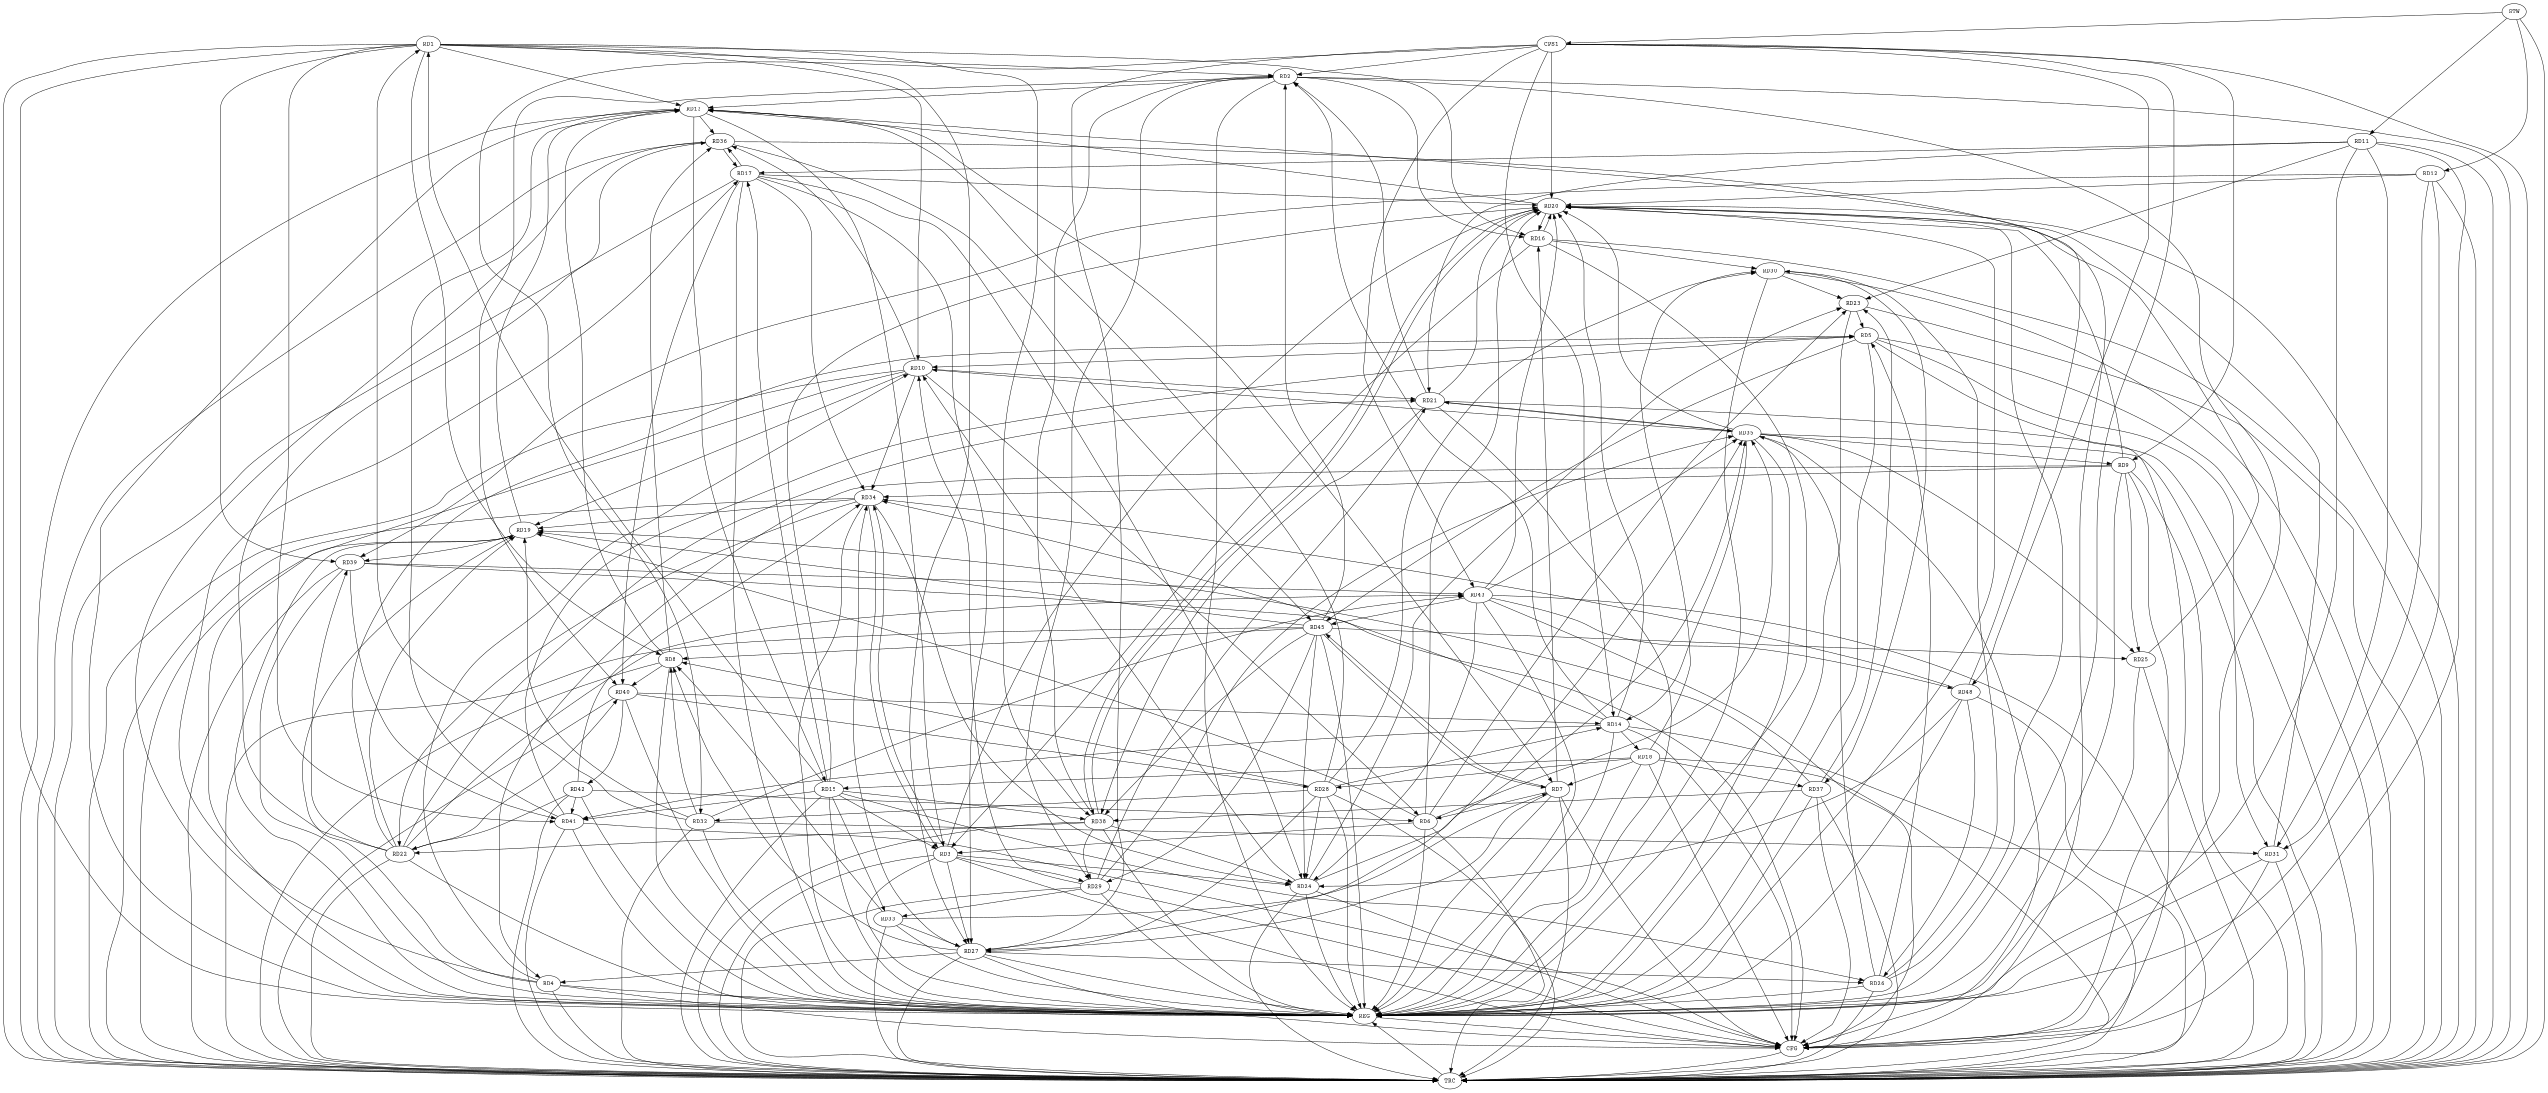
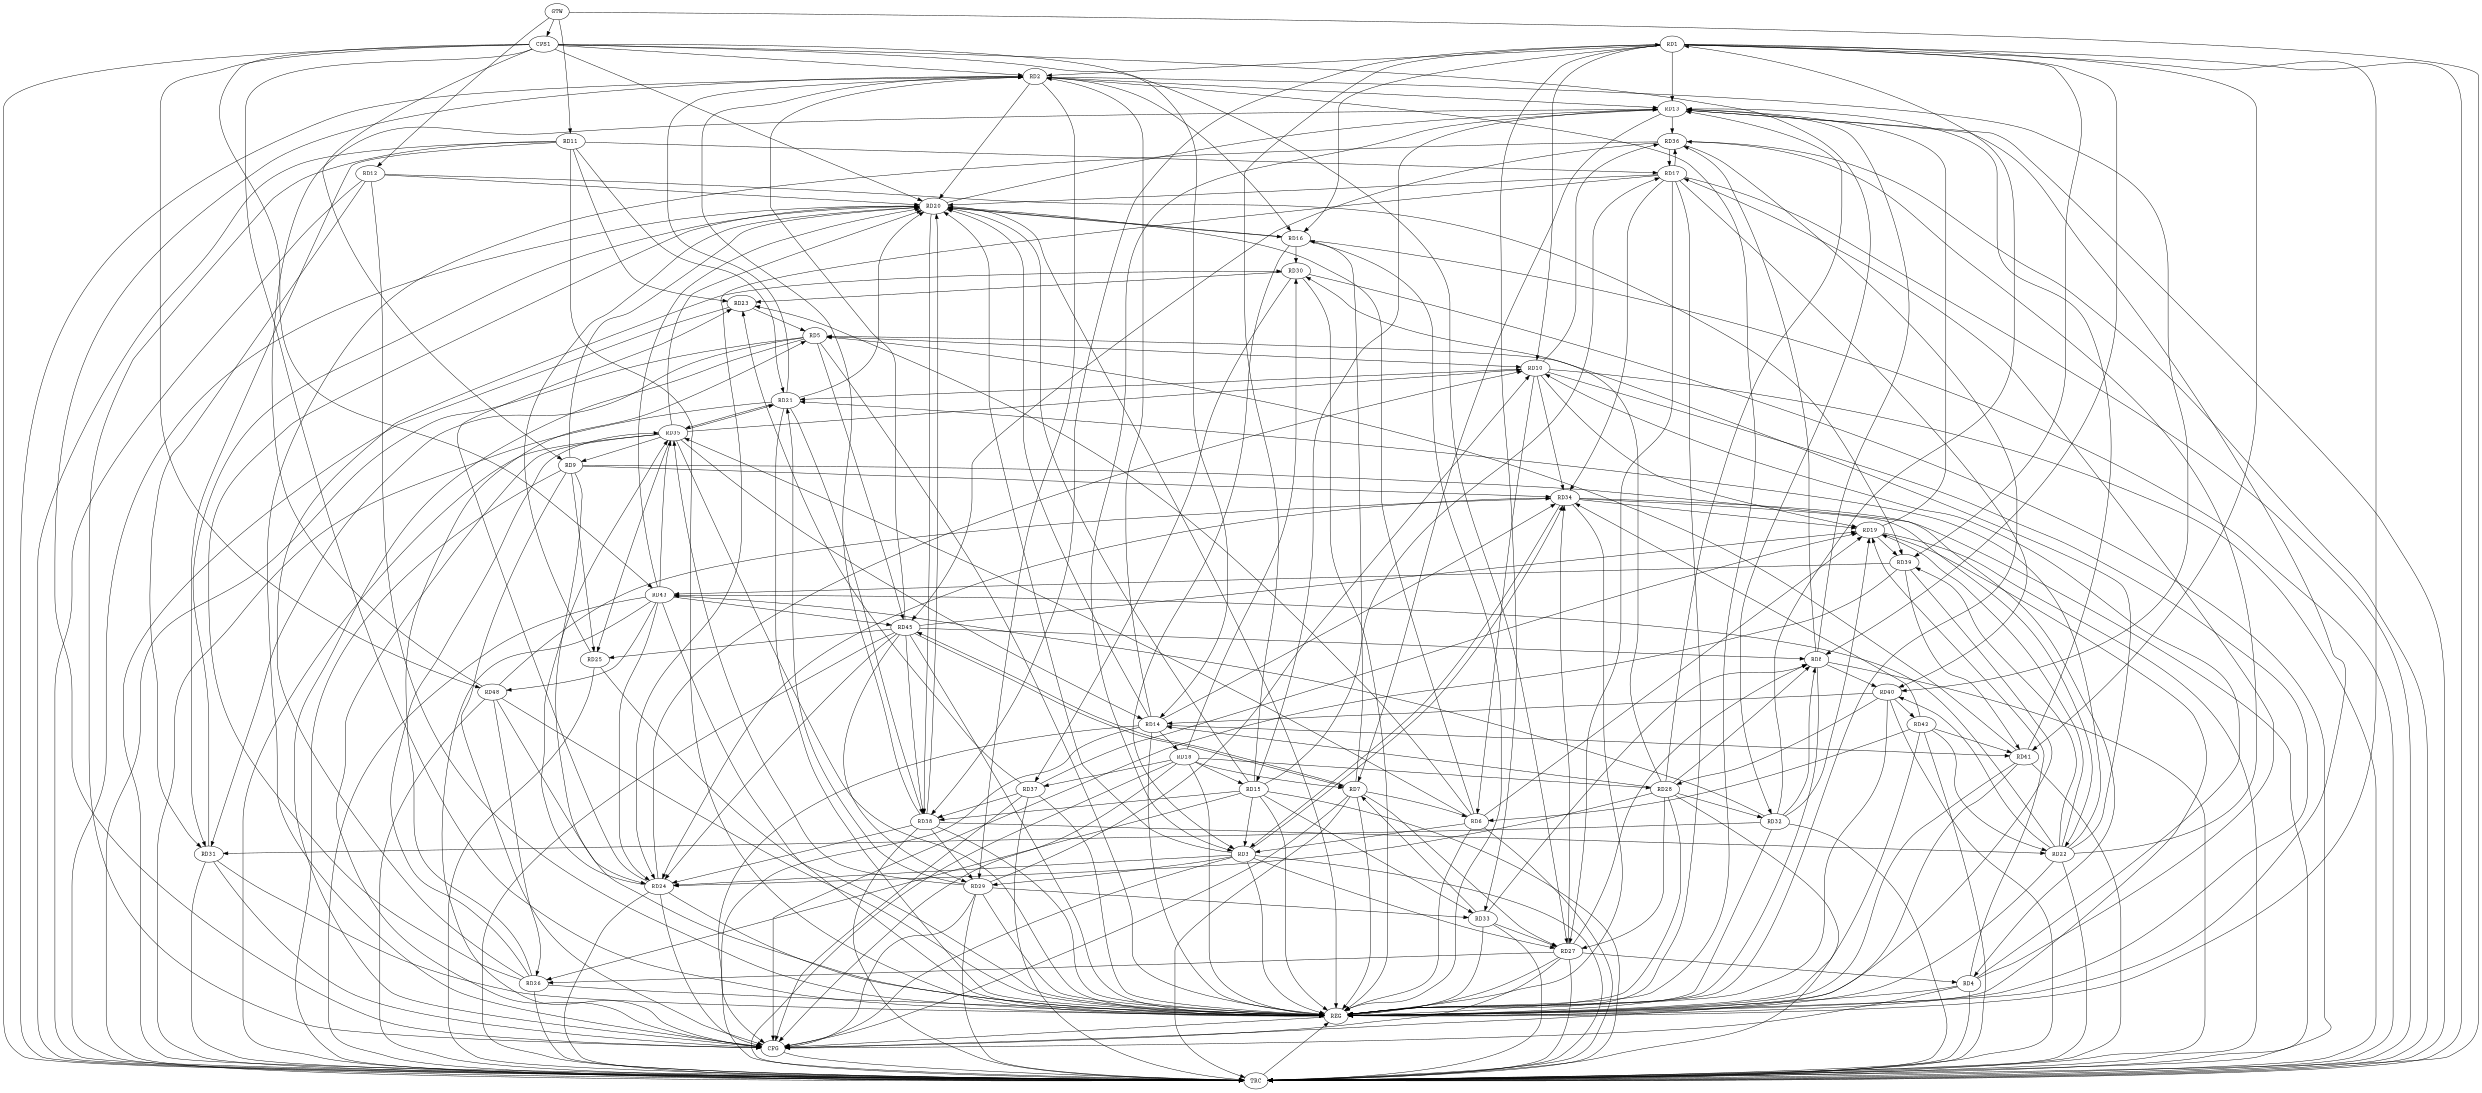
edge "RD2" -> "RD20": added
edge "RD1" -> "RD27": now "RD1" -> "RD33"
edge "RD23" -> "REG": removed
edge "RD15" -> "RD41": removed
edge "RD27" -> "RD35": removed
edge "RD39" -> "TRC": removed
